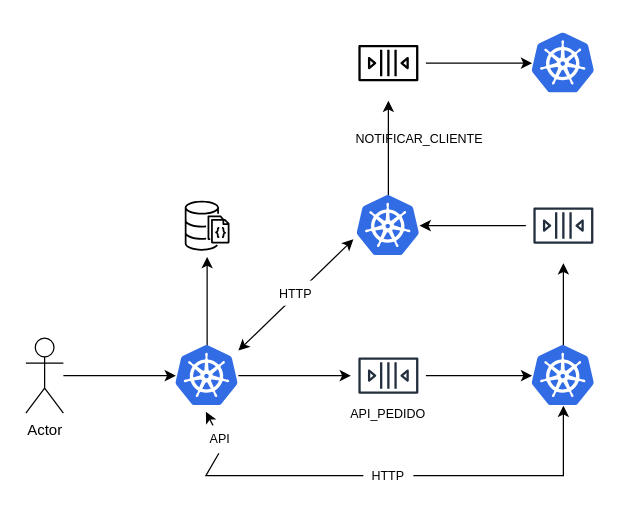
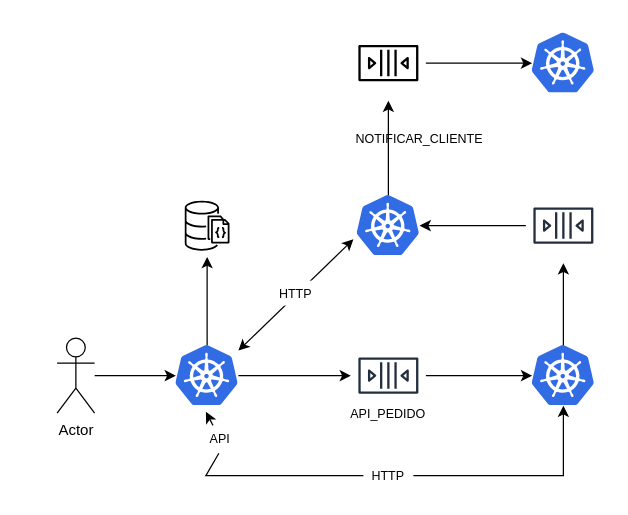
node "Actor": moved (44, 376) -> (76, 376)
